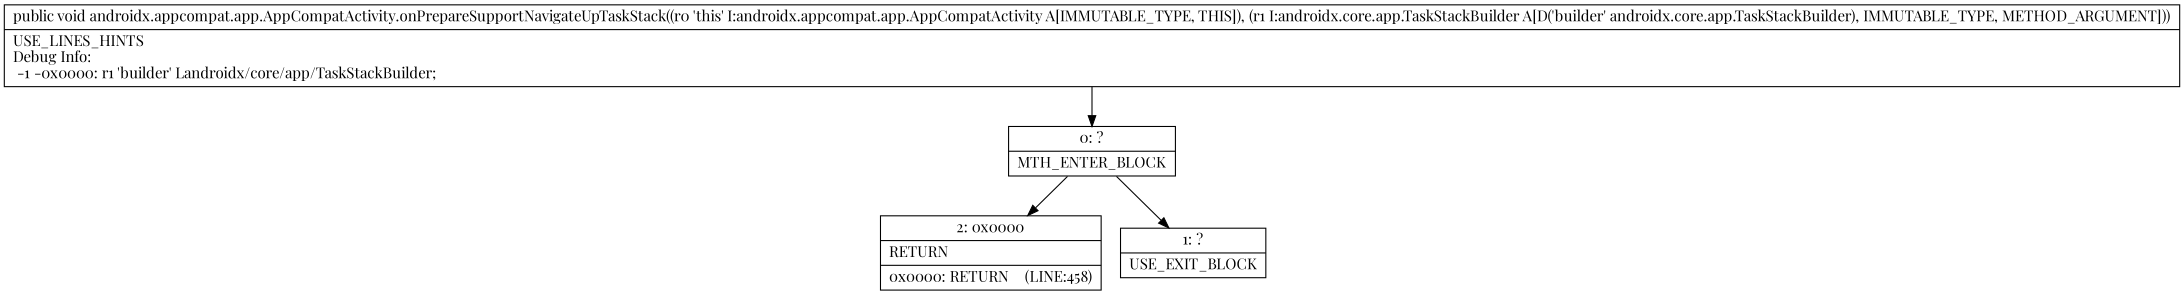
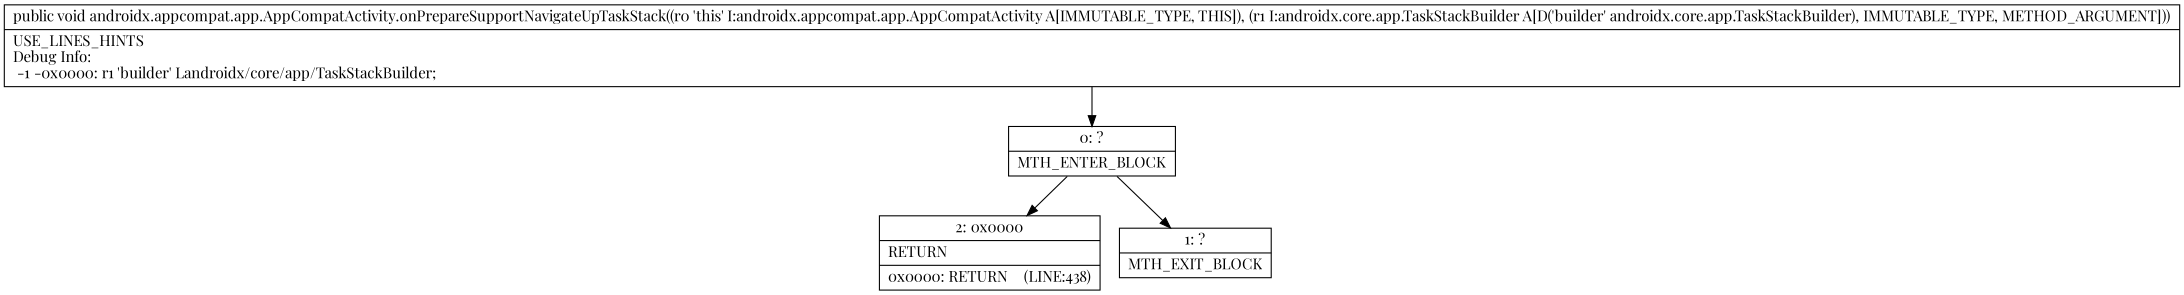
node "1: ?": text "USE_EXIT_BLOCK" -> "MTH_EXIT_BLOCK"
node "2: 0x0000": text "0x0000: RETURN    (LINE:458)" -> "0x0000: RETURN    (LINE:438)"
